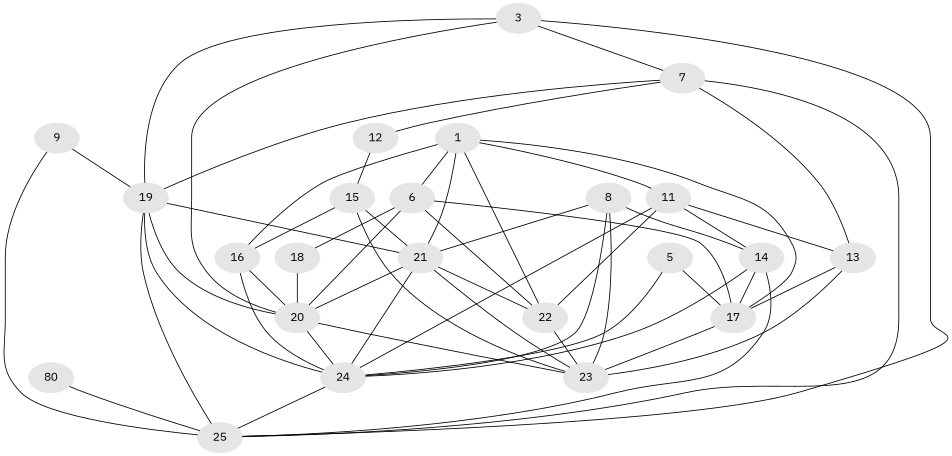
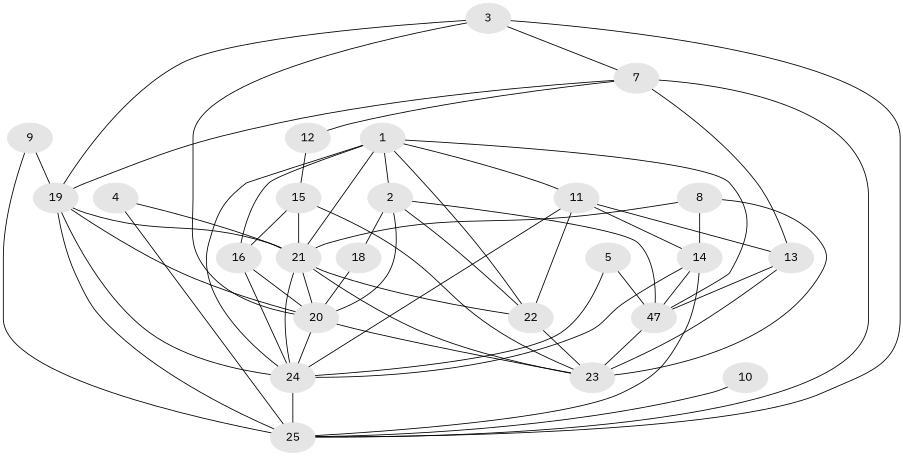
node "4": added
node "6": label "6" -> "2"
node "17": label "17" -> "47"
edge "8" -- "24": now "1" -- "24"
node "80": label "80" -> "10"
